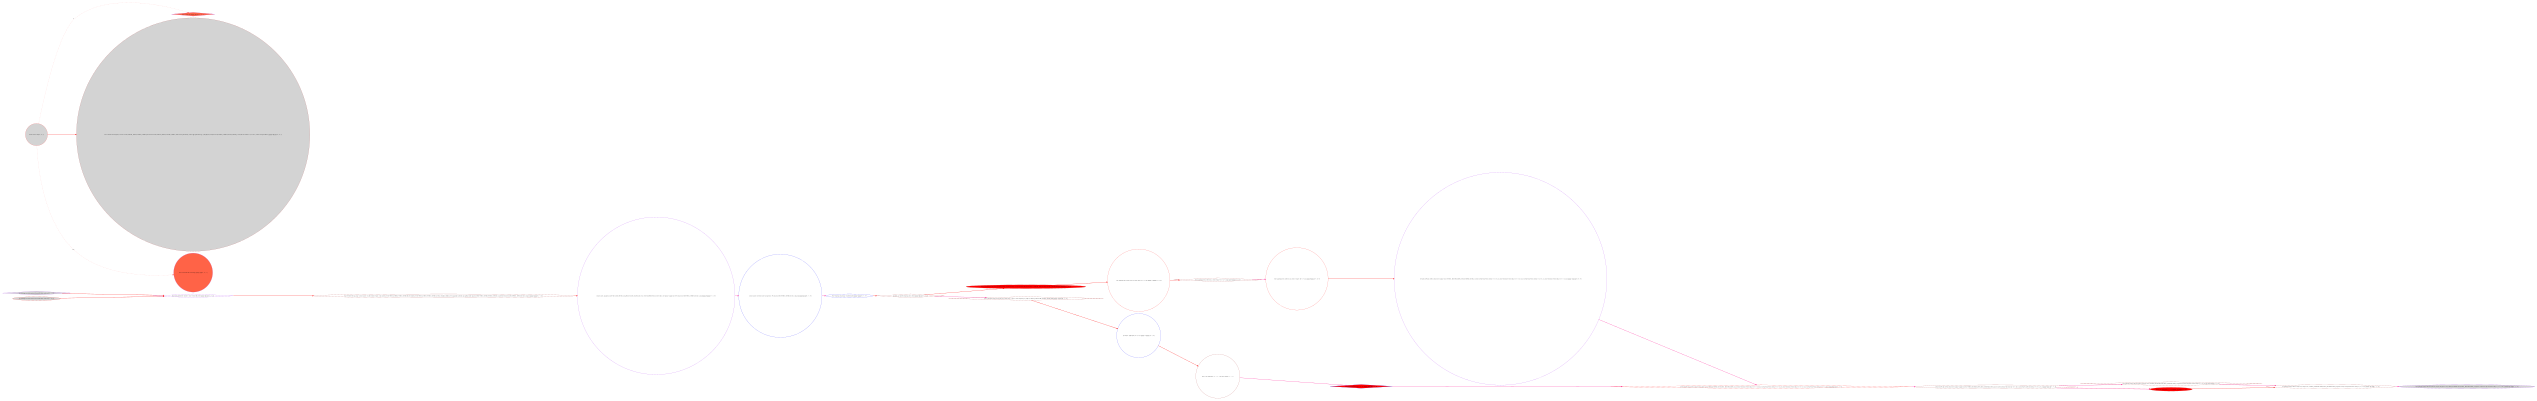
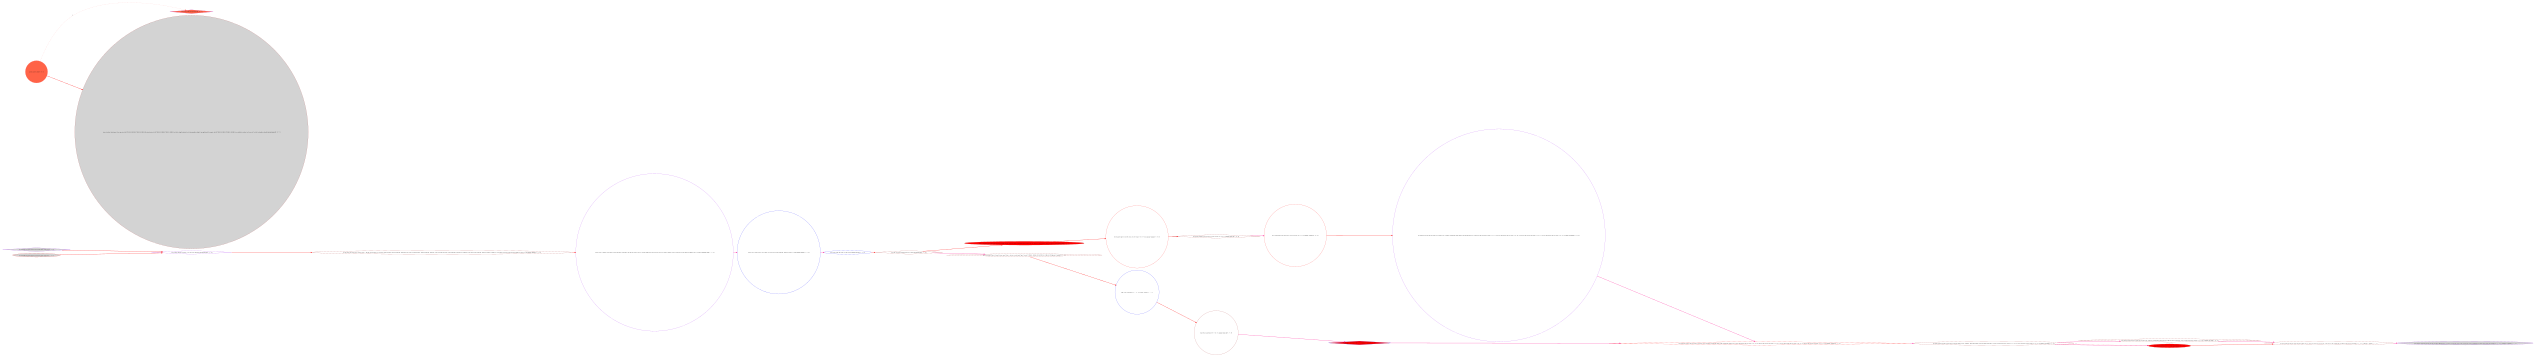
node "buildCountsTable['0', '0', '1']": fillcolor lightgray -> tomato
node "final StreamsBuilder builder@@@2@@@['0', '0', '1']": removed
